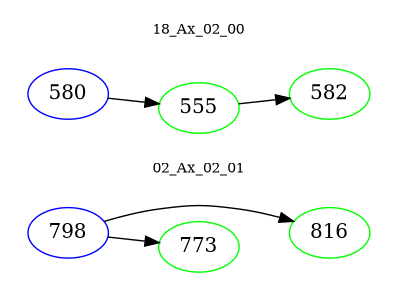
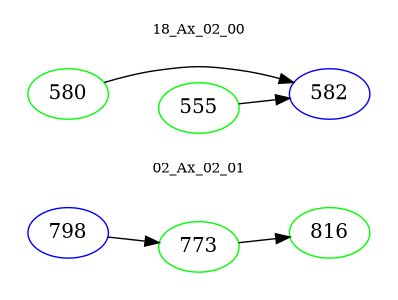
node "580": color blue -> green
node "582": color green -> blue
edge "580" -> "555": now "580" -> "582"
edge "798" -> "816": now "773" -> "816"
